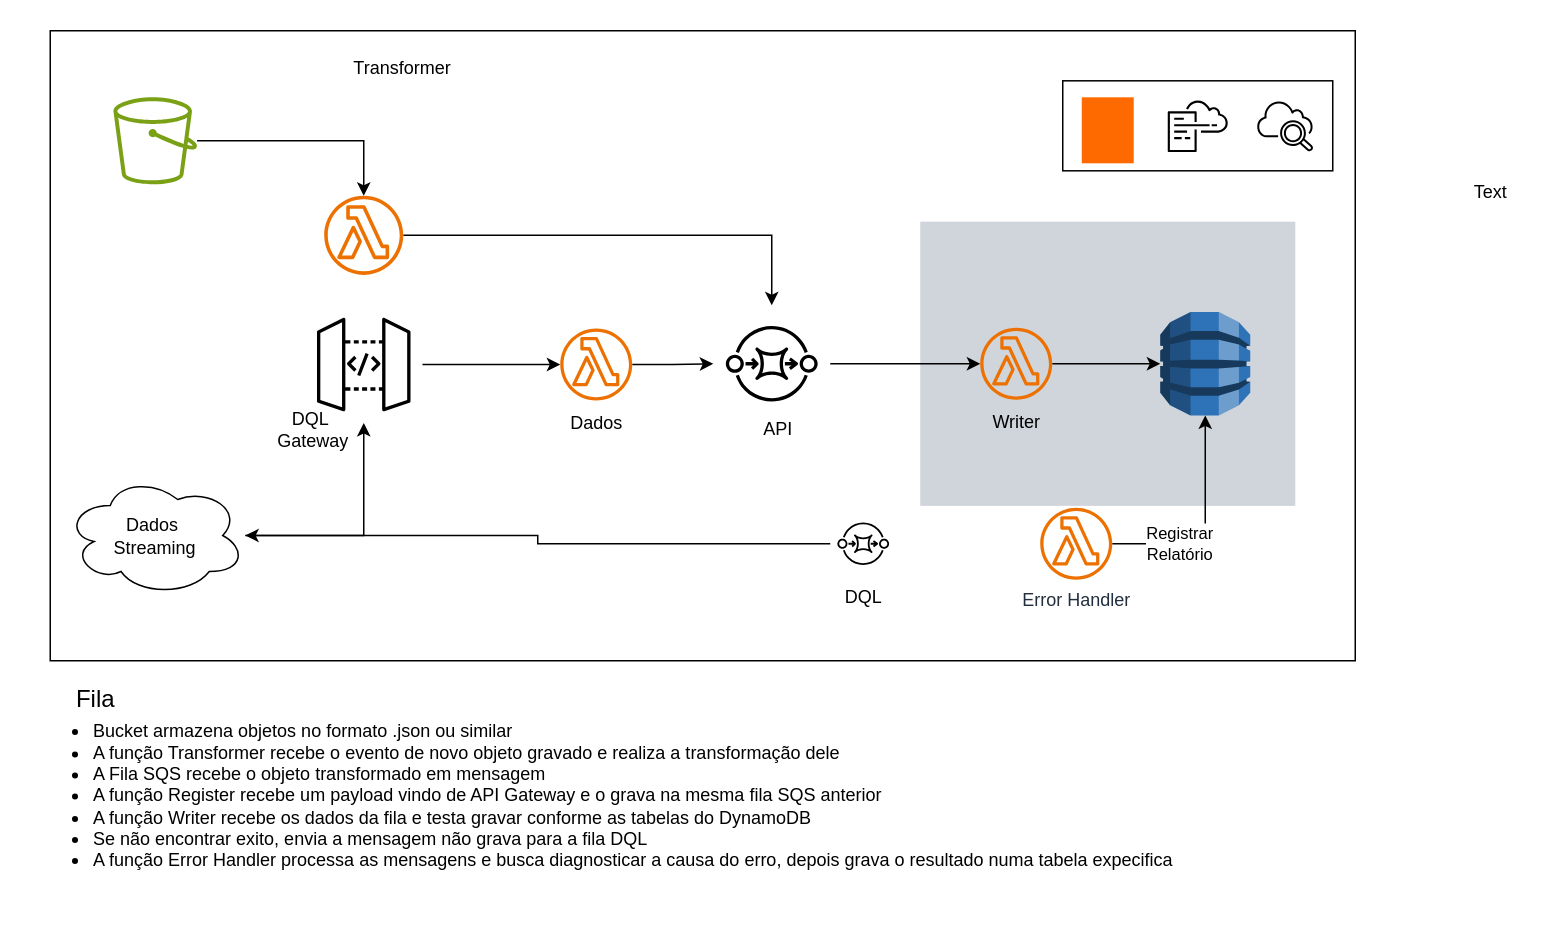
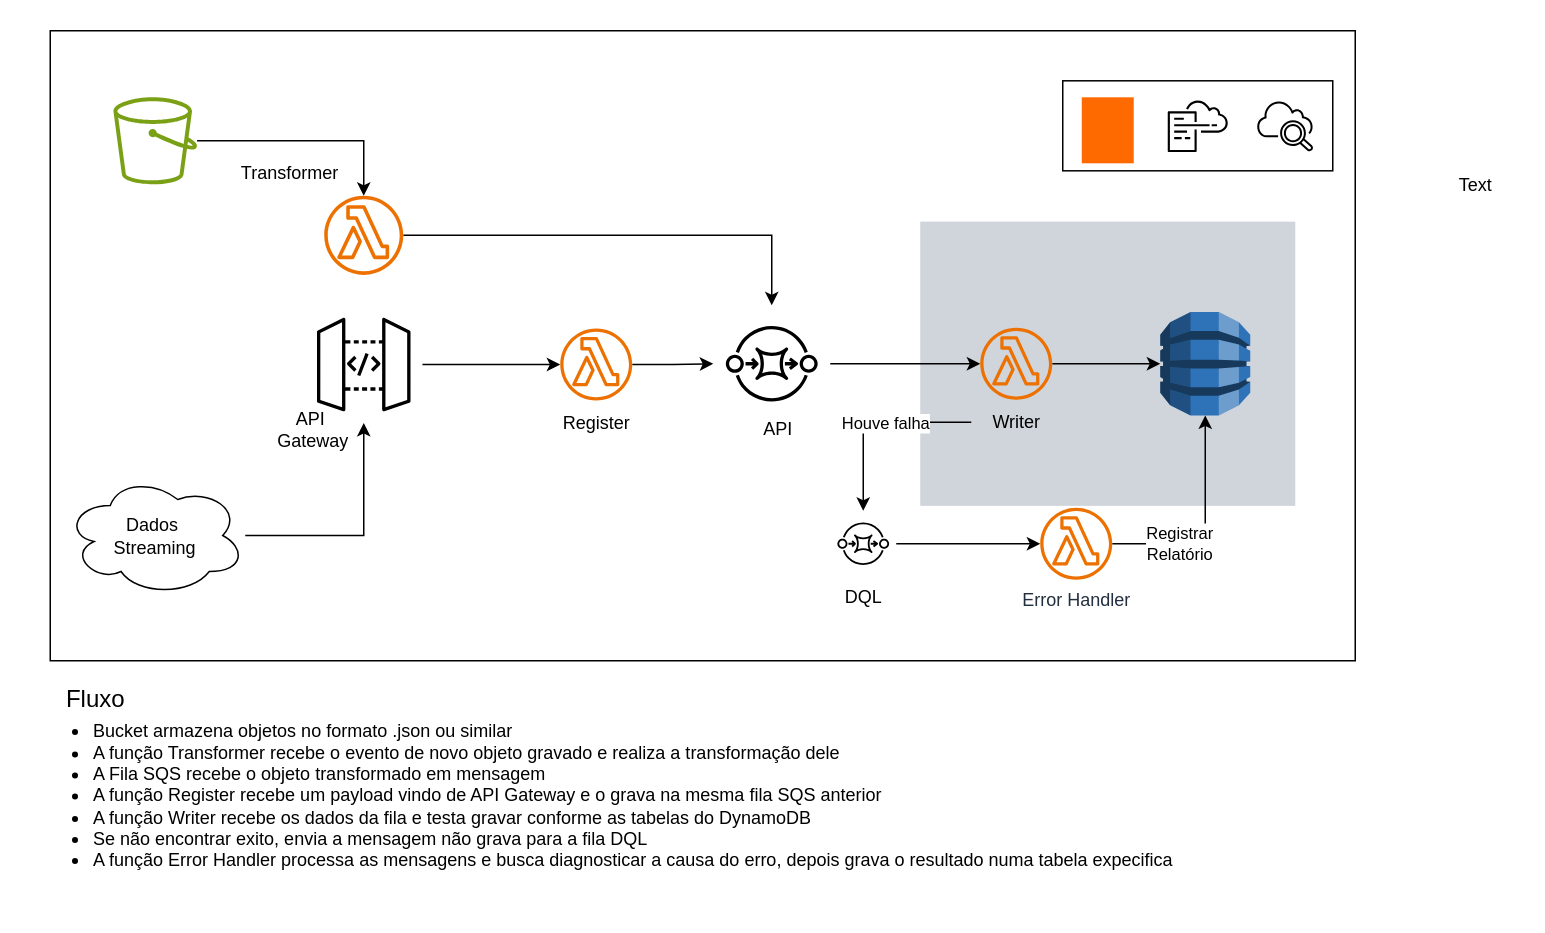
node "Transformer": moved (403, 68) -> (290, 173)
node "Text": moved (1490, 193) -> (1475, 185)
edge "Writer" -> "DQL": added, label "Houve falha"
node "Dados": label "Dados" -> "Register"
node "DQL Gateway": label "DQL Gateway" -> "API Gateway"
edge "DQL" -> "Dados Streaming": now "DQL" -> "Error Handler"
node "Fila": label "Fila" -> "Fluxo"
